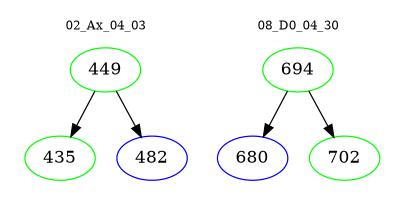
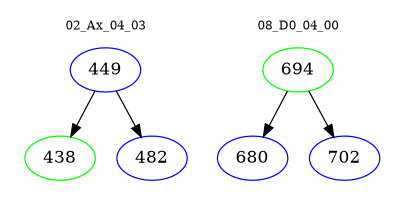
cluster "08_D0_04_30": label "08_D0_04_30" -> "08_D0_04_00"
node "449": color green -> blue
node "435": label "435" -> "438"
node "702": color green -> blue
